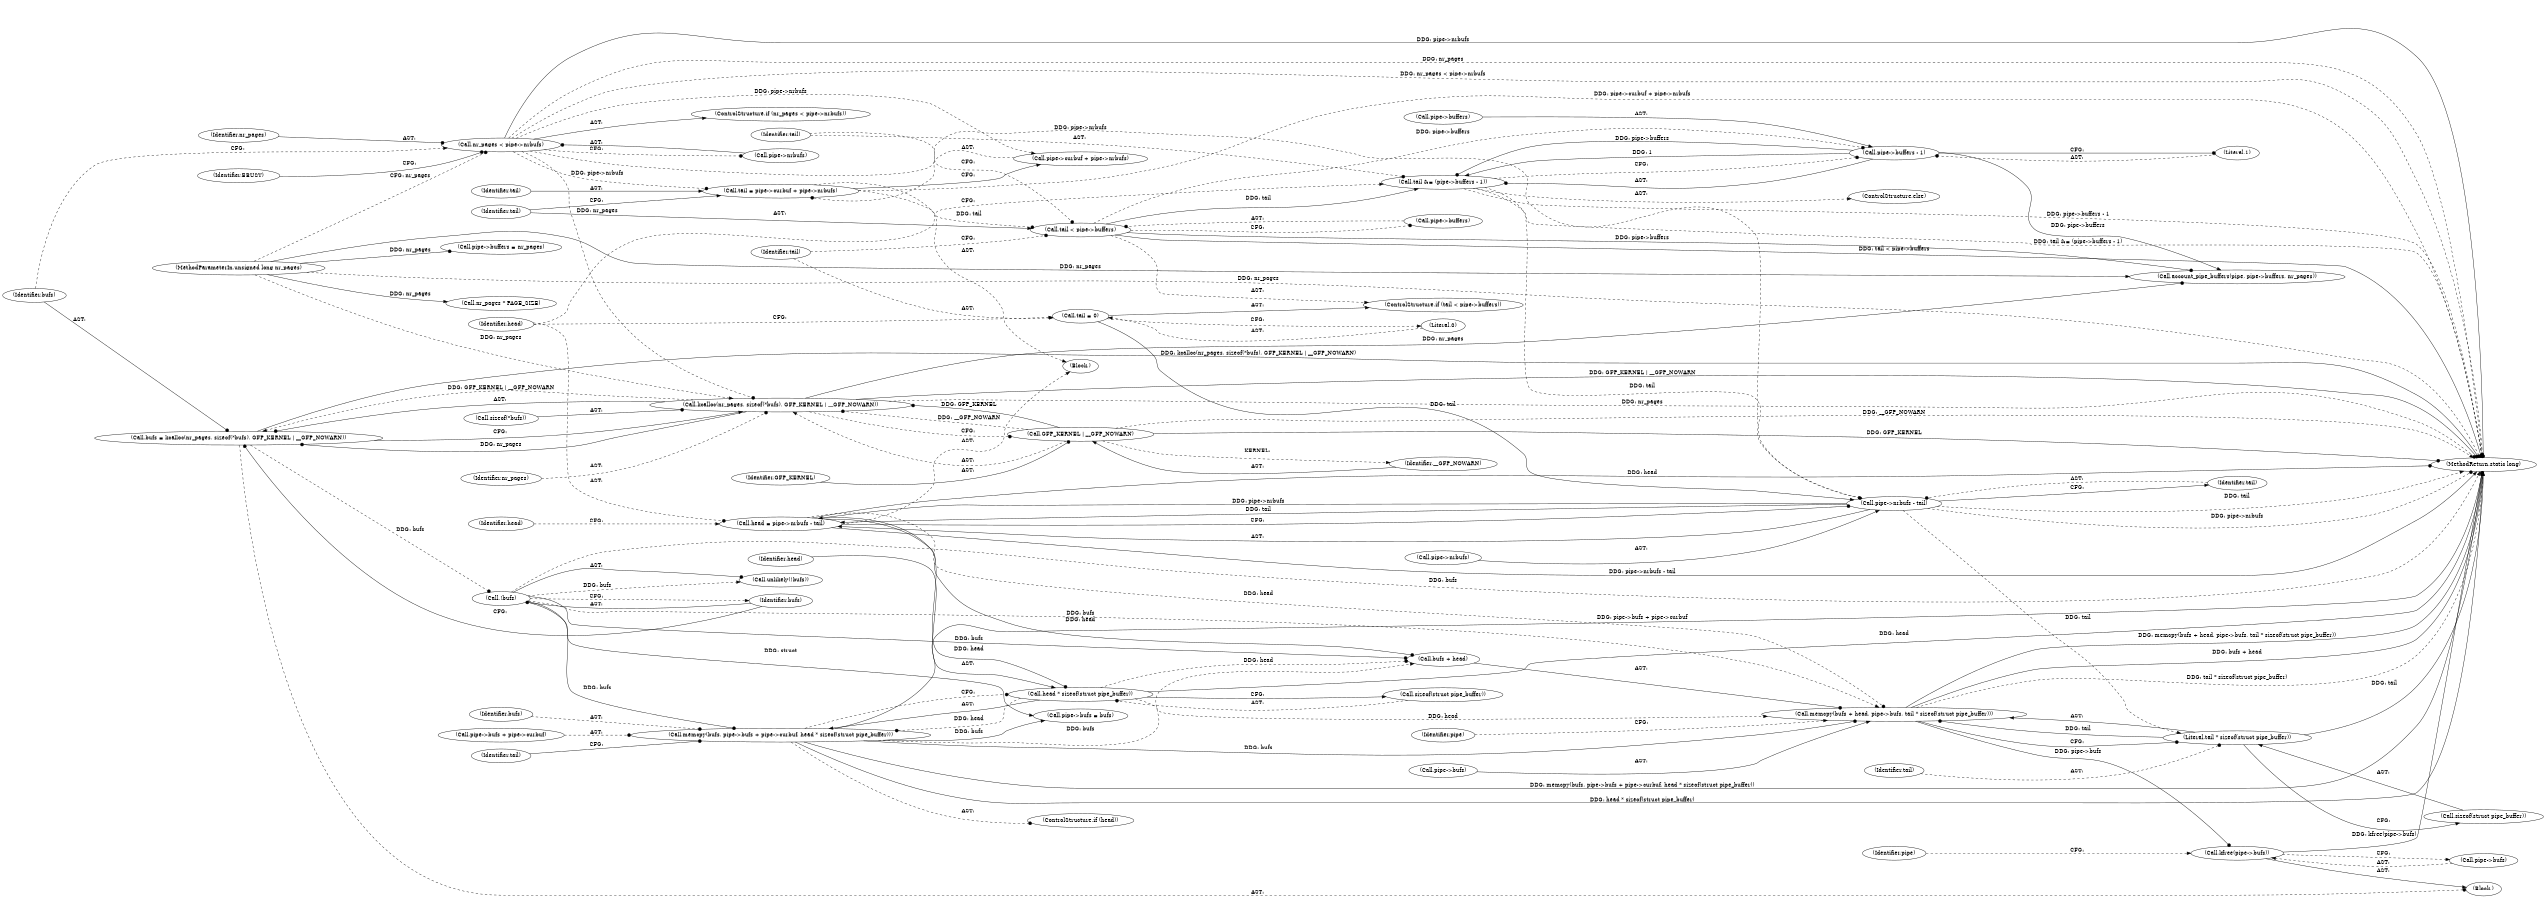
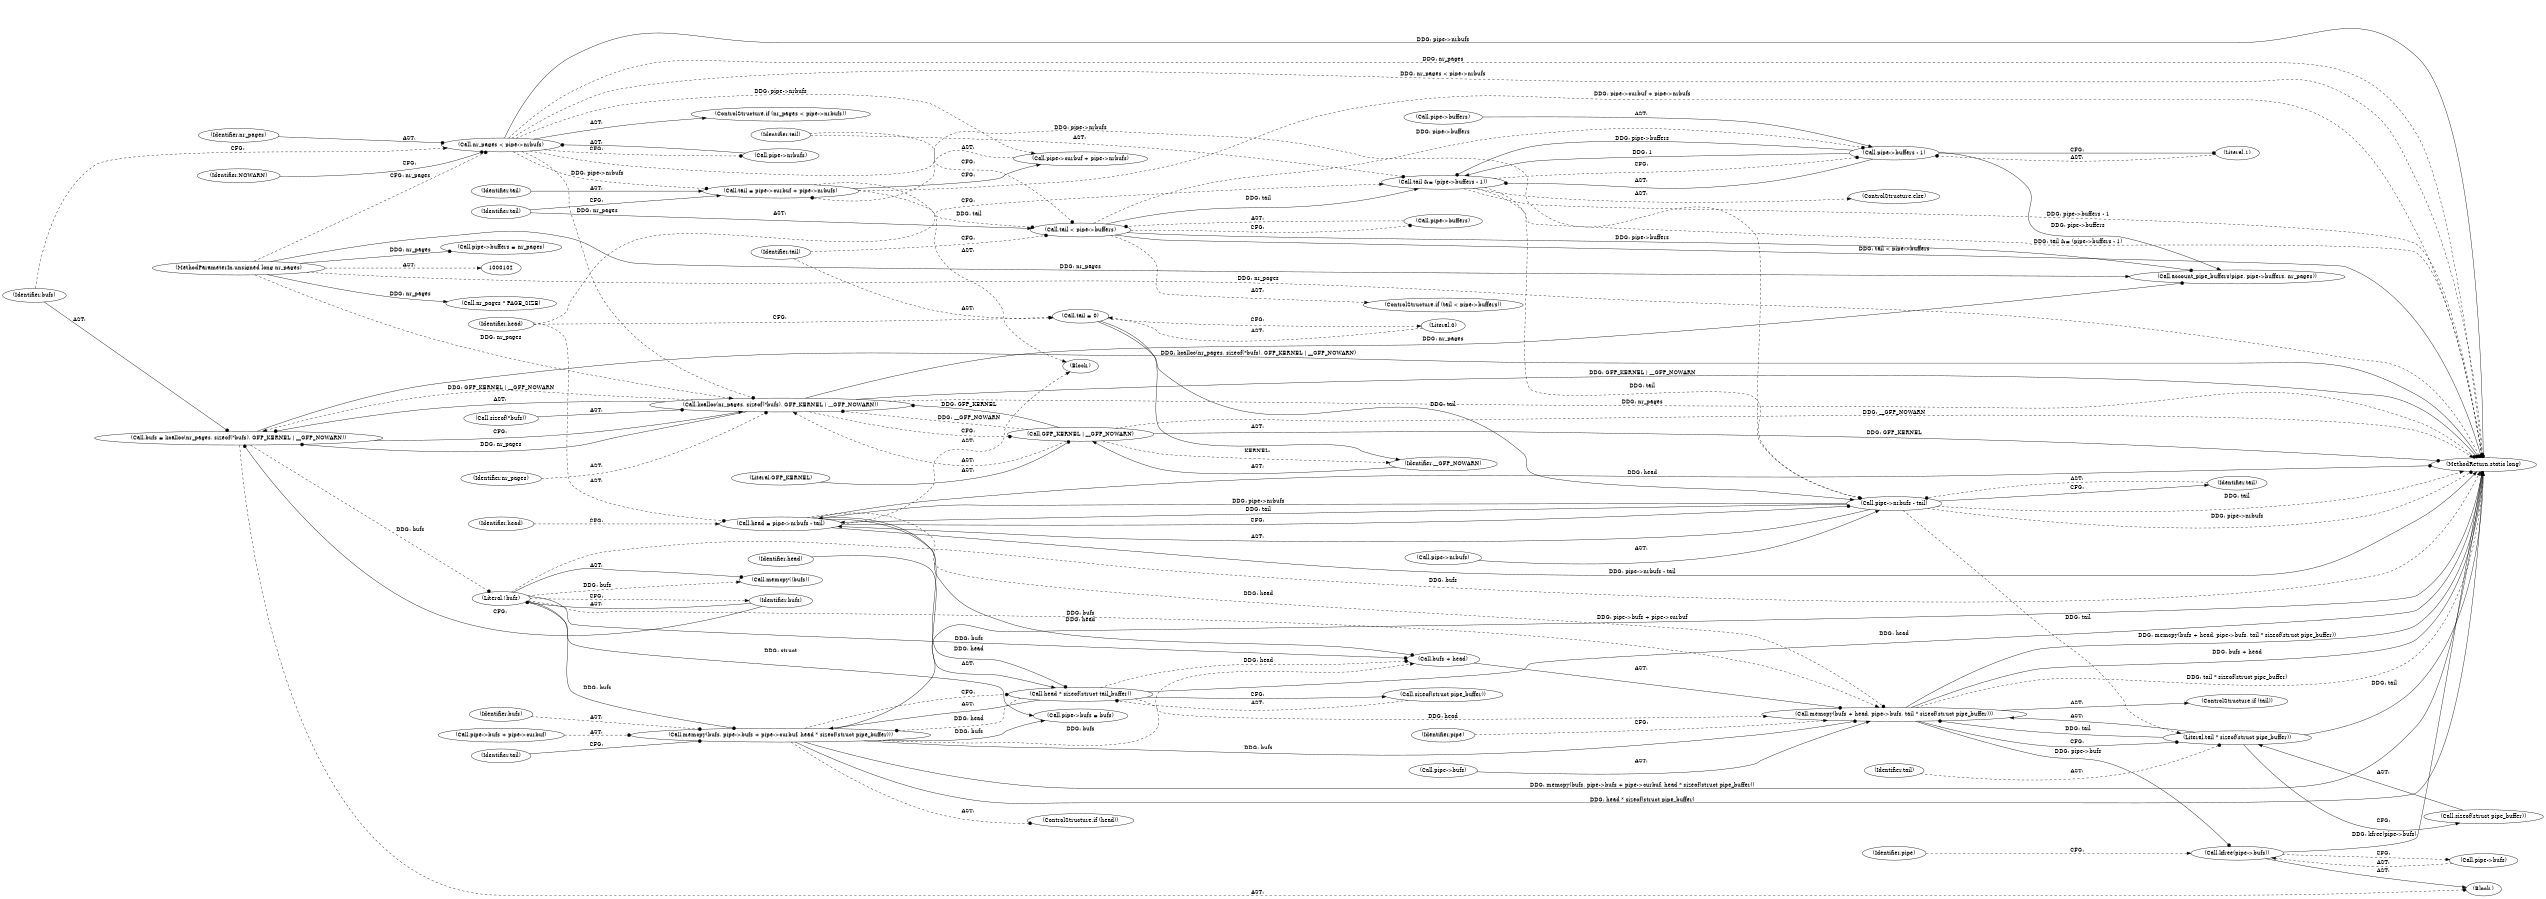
node "(Identifier,EBUSY)": label "(Identifier,EBUSY)" -> "(Identifier,NOWARN)"
node "1000102": added
edge "(Call,tail = 0)" -> "(ControlStructure,if (tail < pipe->buffers))": now "(Call,tail = 0)" -> "(Identifier,__GFP_NOWARN)"
node "(Identifier,GFP_KERNEL)": label "(Identifier,GFP_KERNEL)" -> "(Literal,GFP_KERNEL)"
node "(Call,unlikely(!bufs))": label "(Call,unlikely(!bufs))" -> "(Call,memcpy(!bufs))"
node "(Call,!bufs)": label "(Call,!bufs)" -> "(Literal,!bufs)"
node "(Call,head * sizeof(struct pipe_buffer))": label "(Call,head * sizeof(struct pipe_buffer))" -> "(Call,head * sizeof(struct tail_buffer))"
node "(ControlStructure,if (tail))": added
